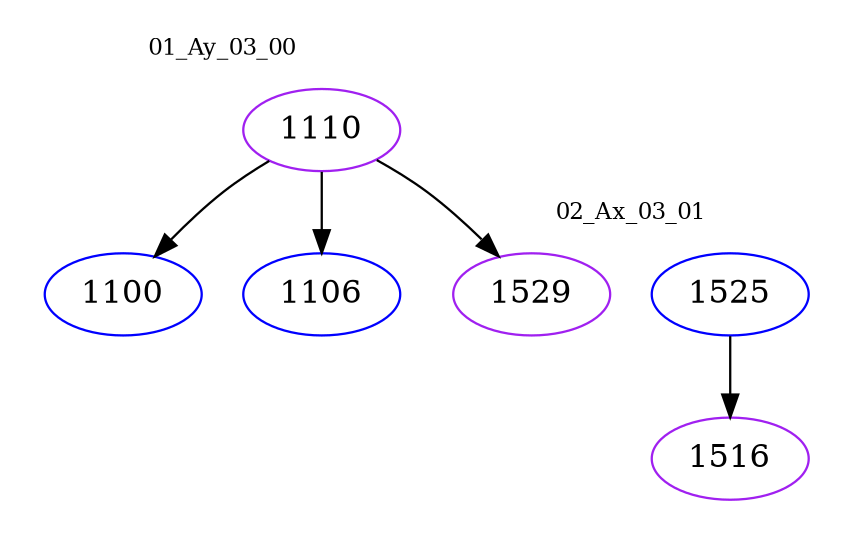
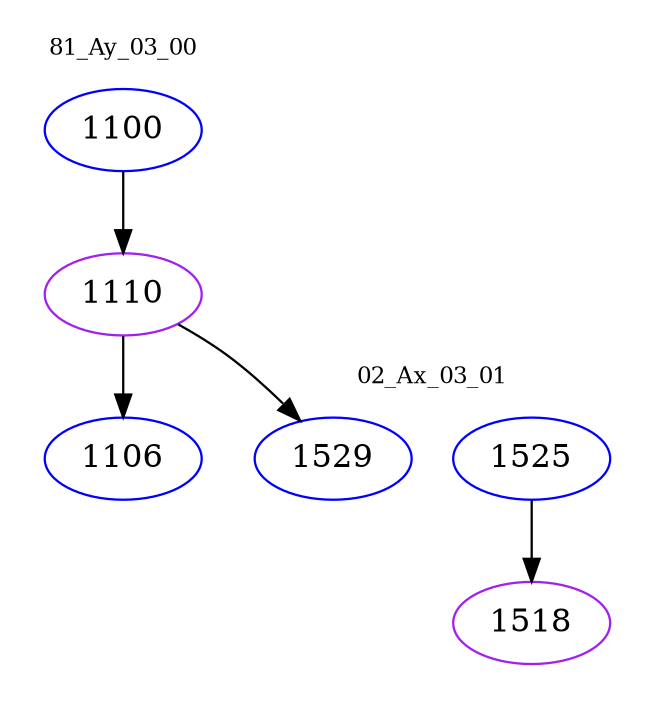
cluster "01_Ay_03_00": label "01_Ay_03_00" -> "81_Ay_03_00"
edge "1110" -> "1100": reversed
node "1529": color purple -> blue
node "1516": label "1516" -> "1518"
